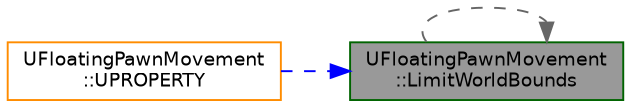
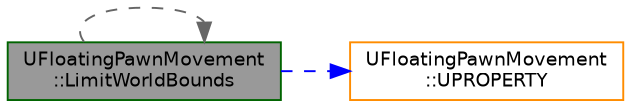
edge "UFloatingPawnMovement ::UPROPERTY" -> "UFloatingPawnMovement ::LimitWorldBounds": reversed
